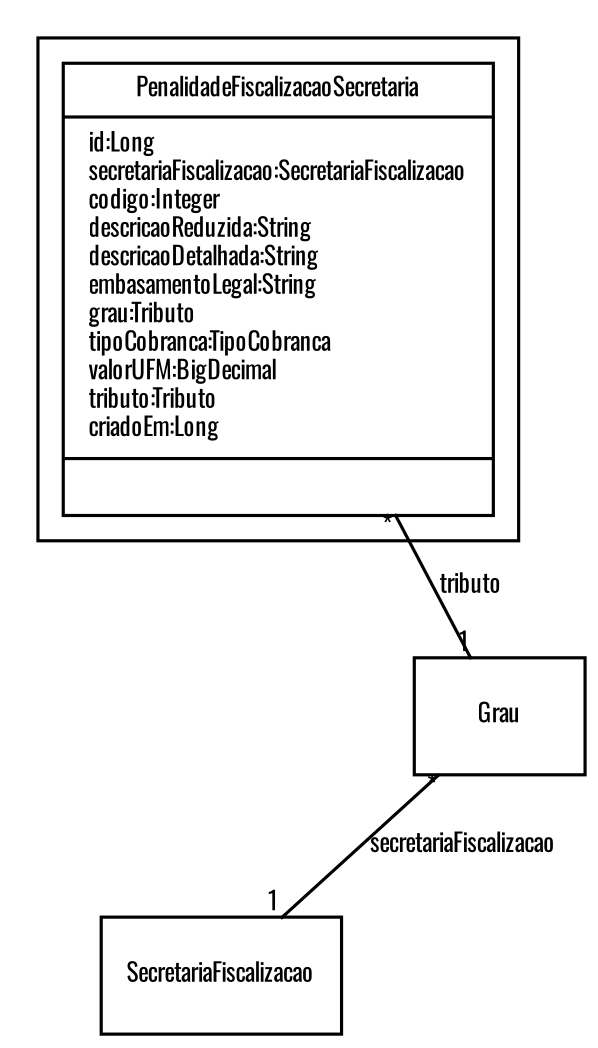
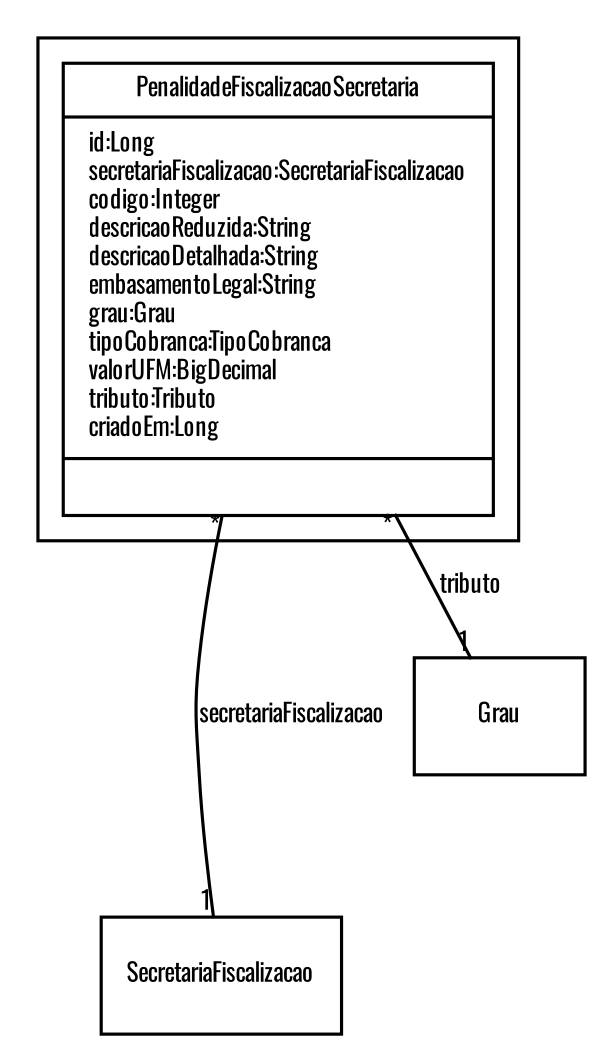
node "PenalidadeFiscalizacaoSecretaria": text "grau:Tributo" -> "grau:Grau"
edge "Grau" -- "SecretariaFiscalizacao": now "PenalidadeFiscalizacaoSecretaria" -- "SecretariaFiscalizacao"
